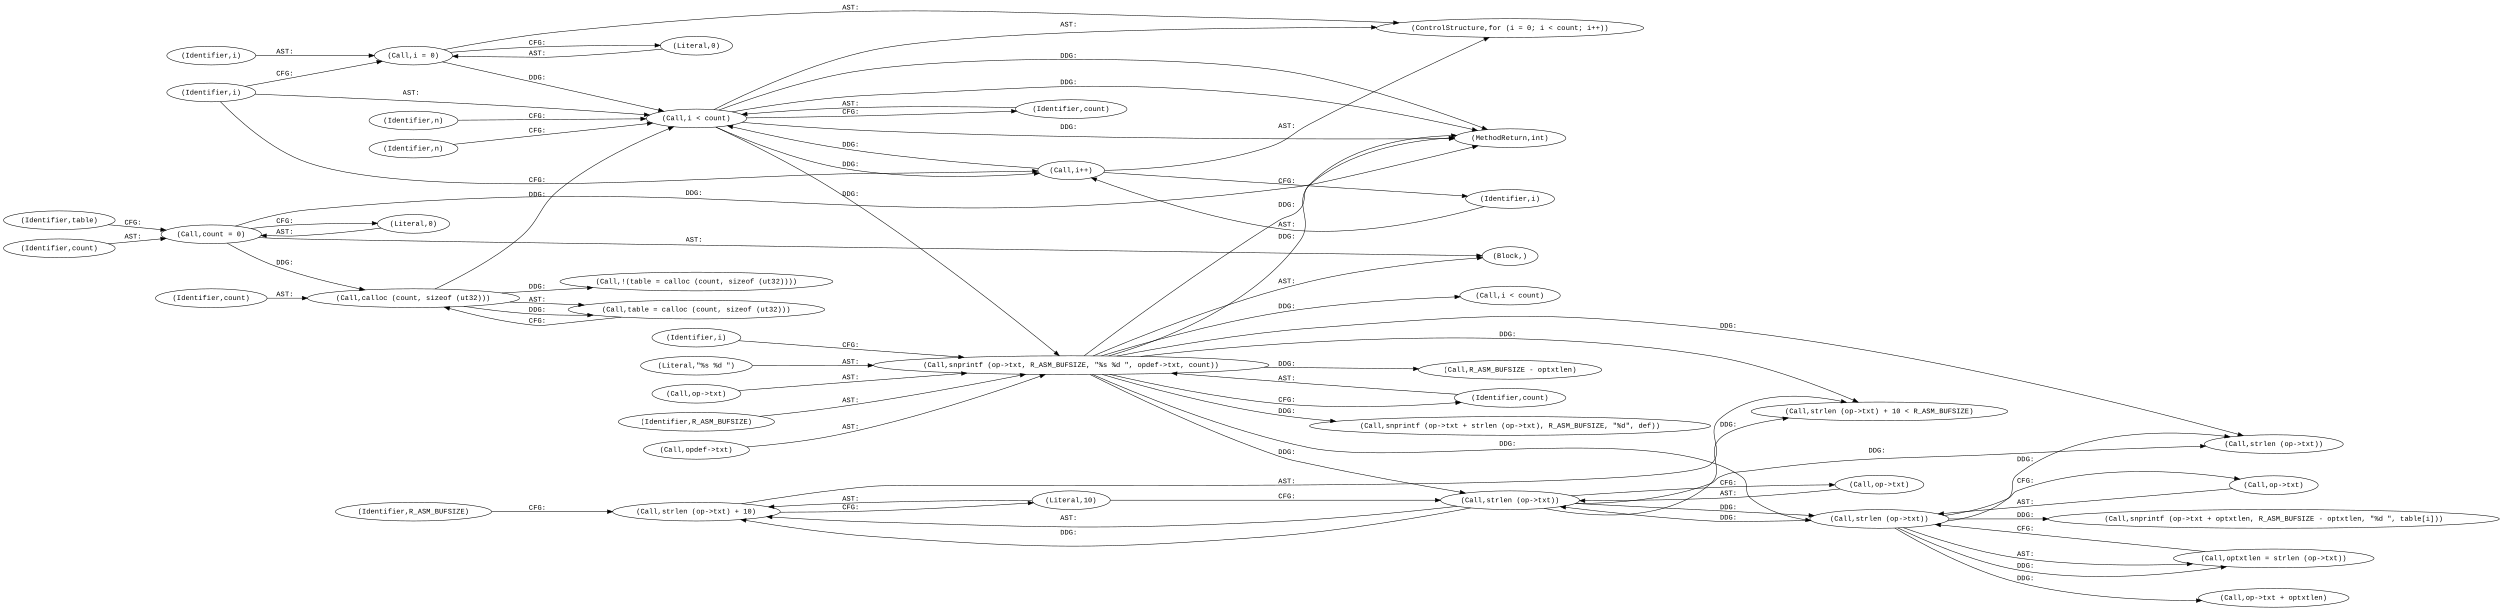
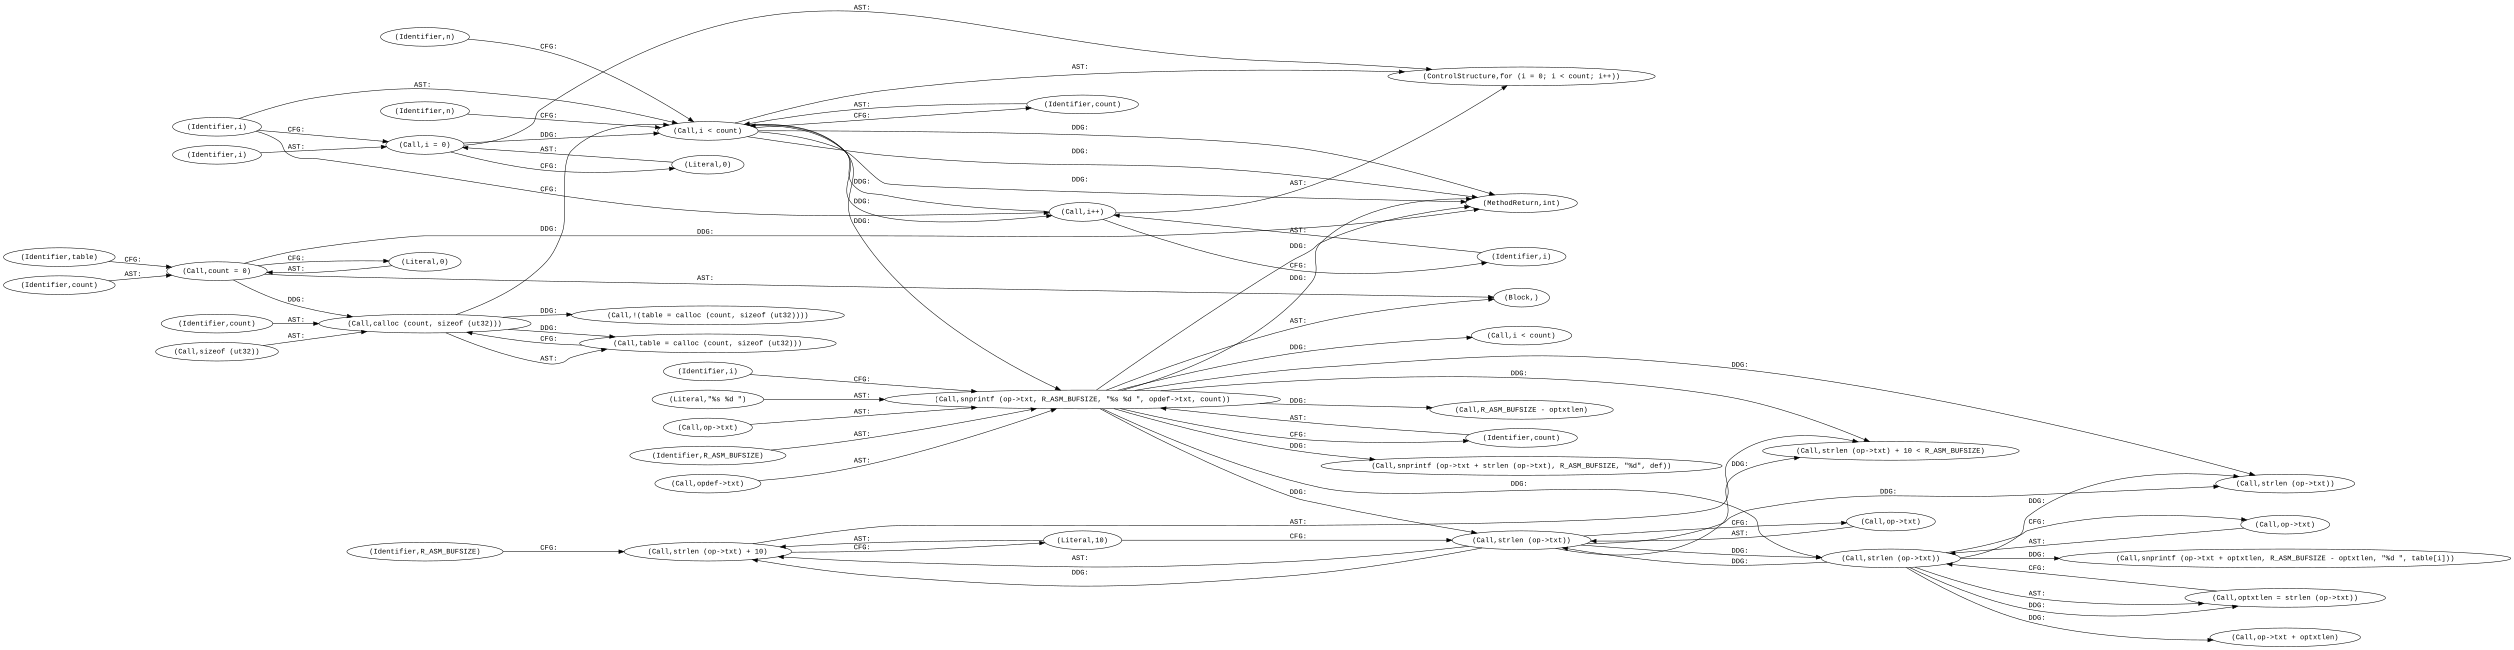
node "(Call,sizeof (ut32))": added
